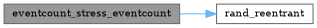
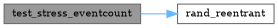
node "eventcount_stress_eventcount": label "eventcount_stress_eventcount" -> "test_stress_eventcount"
